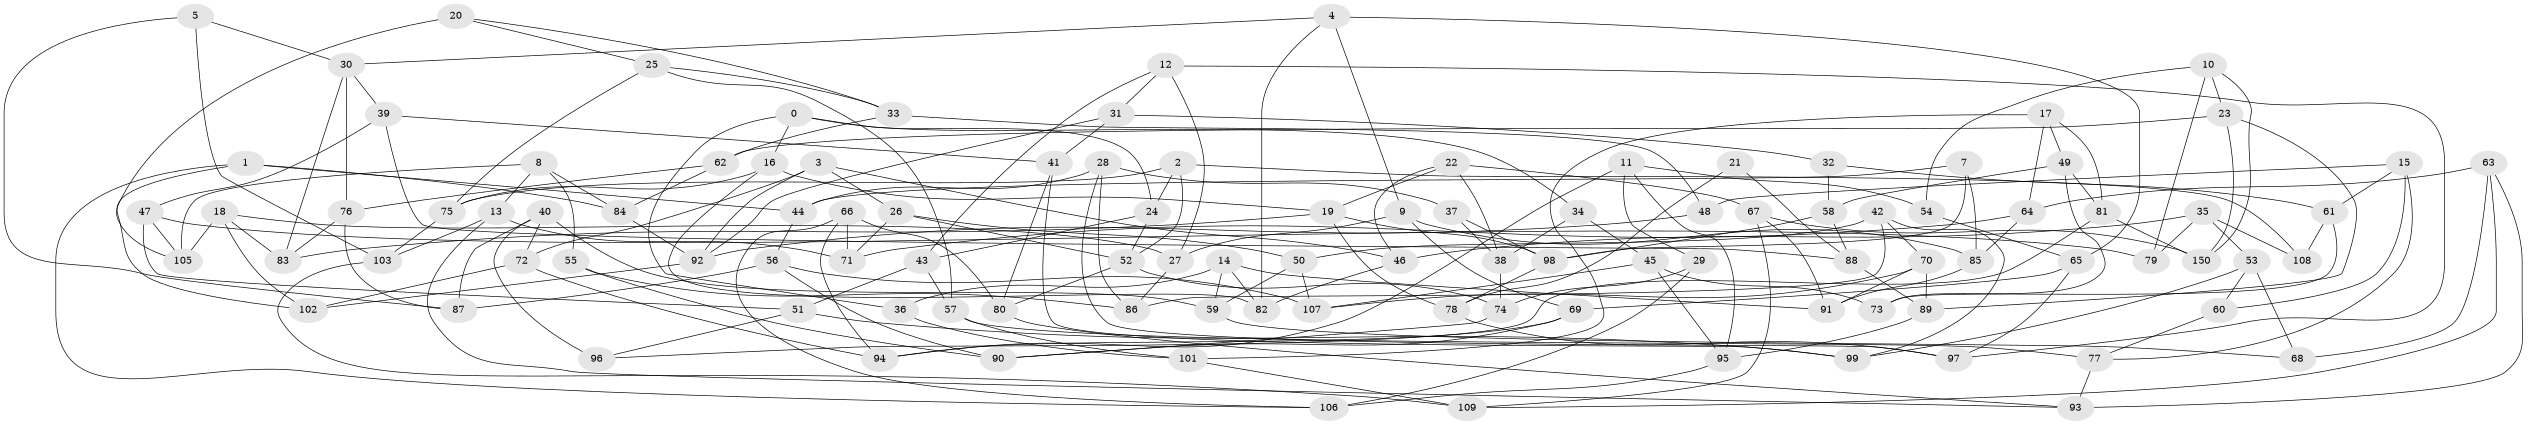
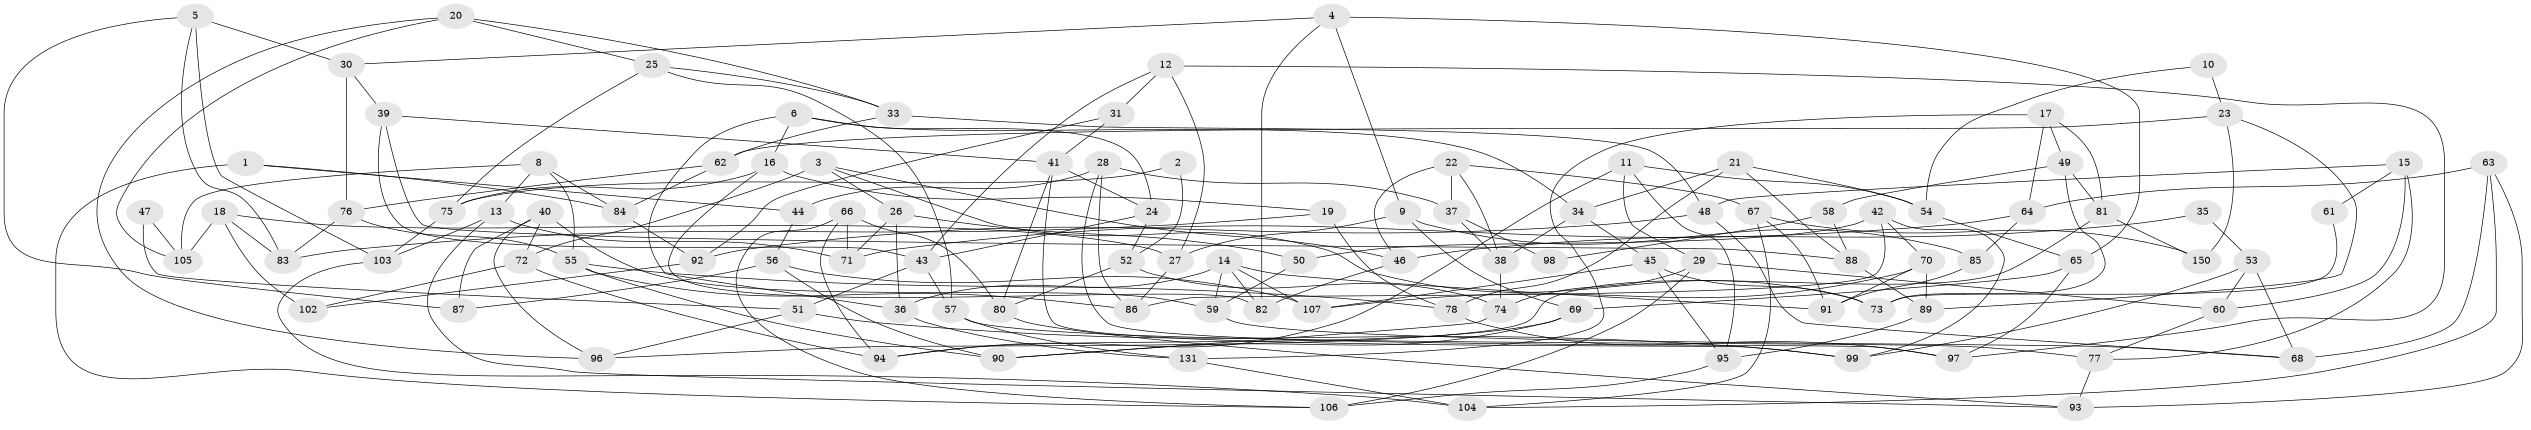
node "0": label "0" -> "6"
edge "30" -- "83": now "5" -- "83"
node "32": removed
node "7": removed
edge "10" -- "150": removed
edge "39" -- "47": now "39" -- "43"
edge "21" -- "54": added
edge "21" -- "34": added
edge "2" -- "24": now "41" -- "24"
edge "22" -- "19": now "22" -- "37"
edge "3" -- "92": now "3" -- "73"
edge "19" -- "98": removed
edge "26" -- "52": now "26" -- "36"
edge "20" -- "96": added
edge "1" -- "102": removed
node "79": removed
node "108": removed
edge "98" -- "78": now "55" -- "78"
edge "50" -- "107": now "14" -- "107"
edge "76" -- "87": now "76" -- "55"
edge "29" -- "60": added
edge "48" -- "68": added
node "101": label "101" -> "131"
node "109": label "109" -> "104"
